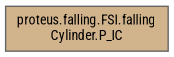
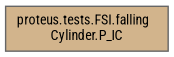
node "proteus.falling.FSI.falling Cylinder.P_IC": label "proteus.falling.FSI.falling Cylinder.P_IC" -> "proteus.tests.FSI.falling Cylinder.P_IC"
